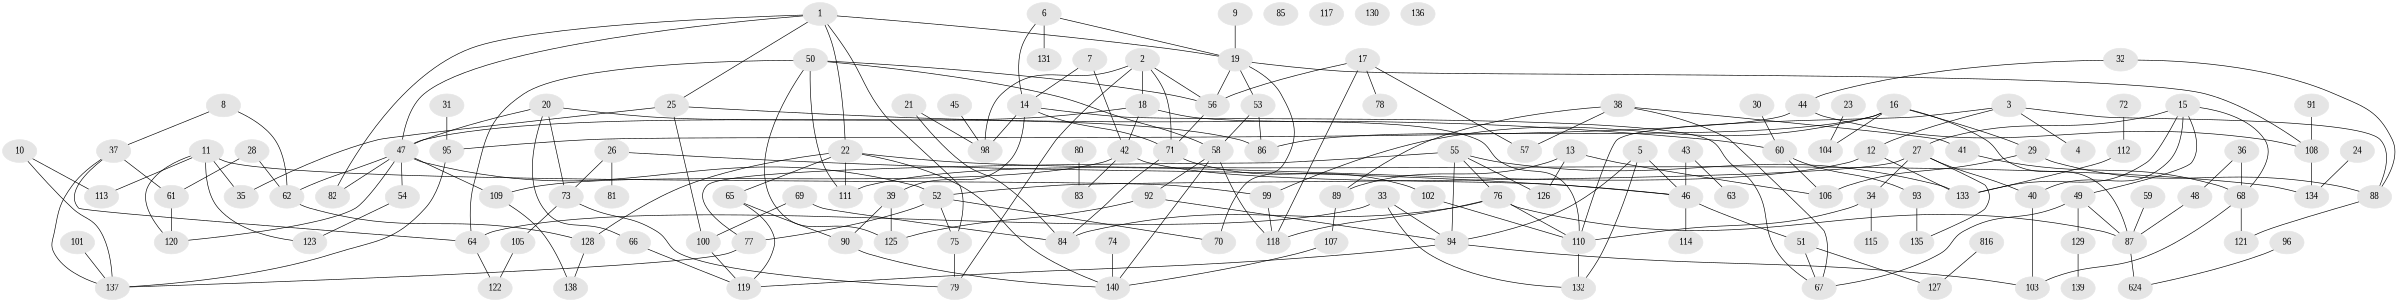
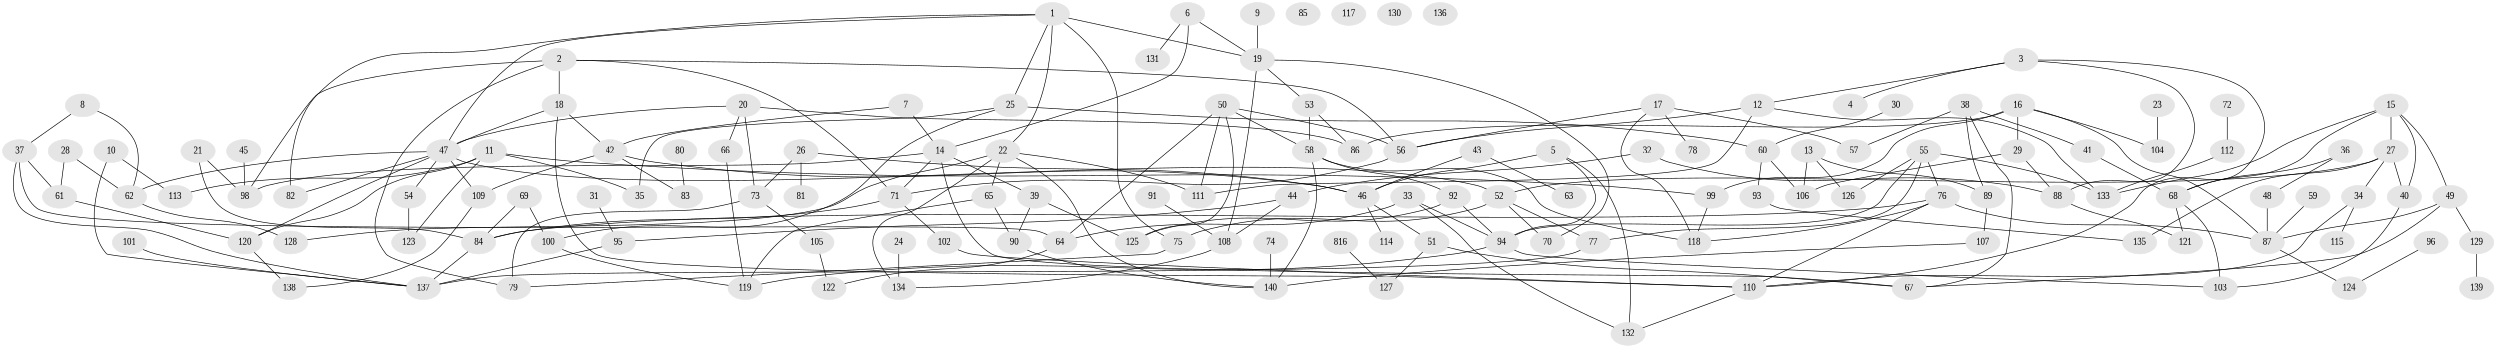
edge "19" -- "56": now "12" -- "56"
edge "128" -- "138": now "120" -- "138"
edge "84" -- "137": added
node "624": label "624" -> "124"
